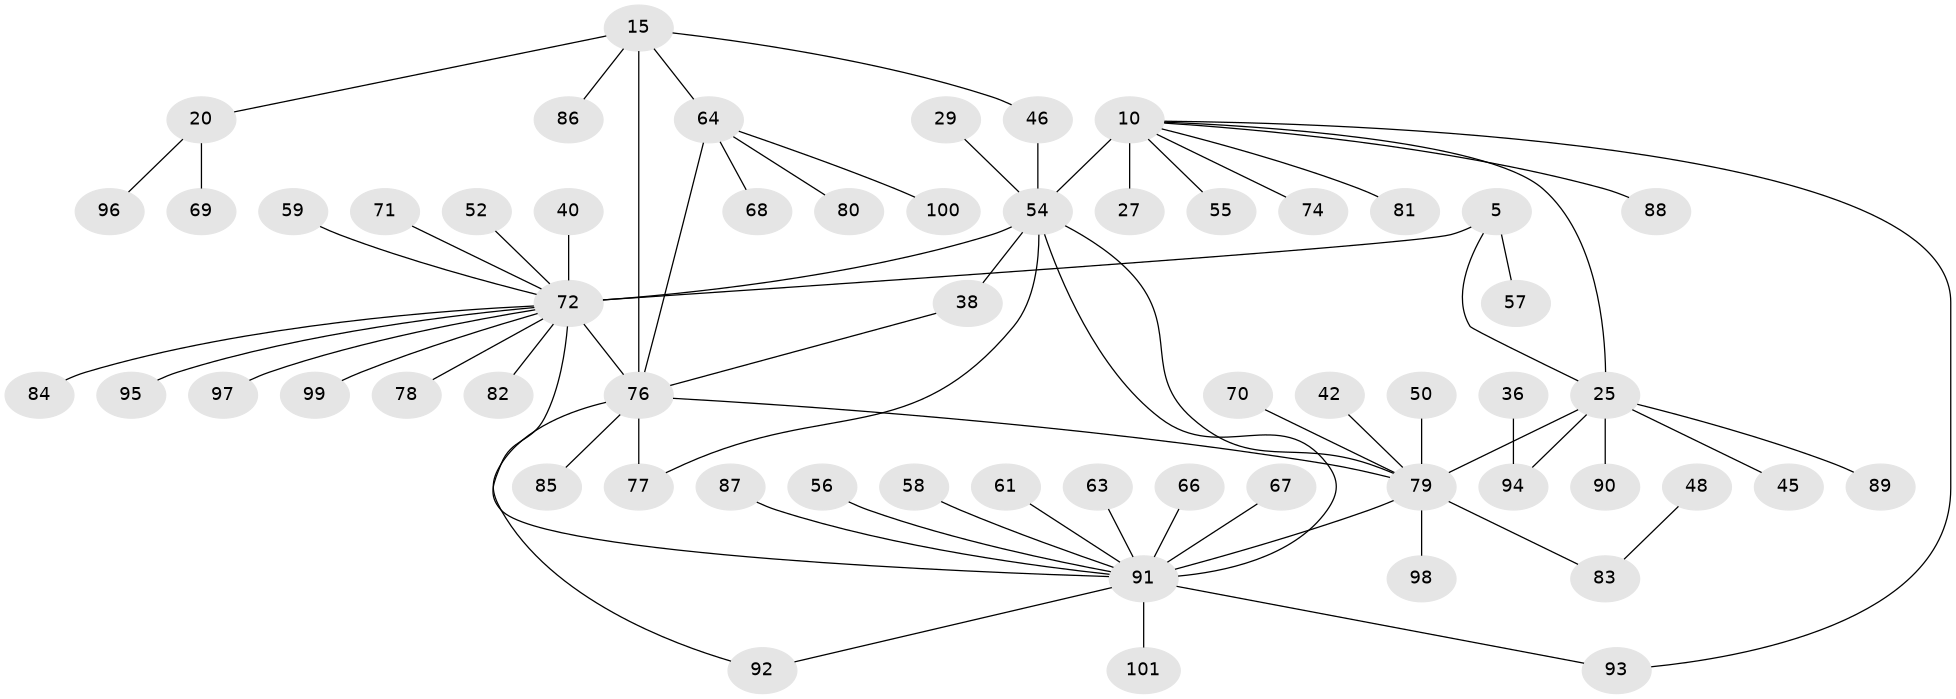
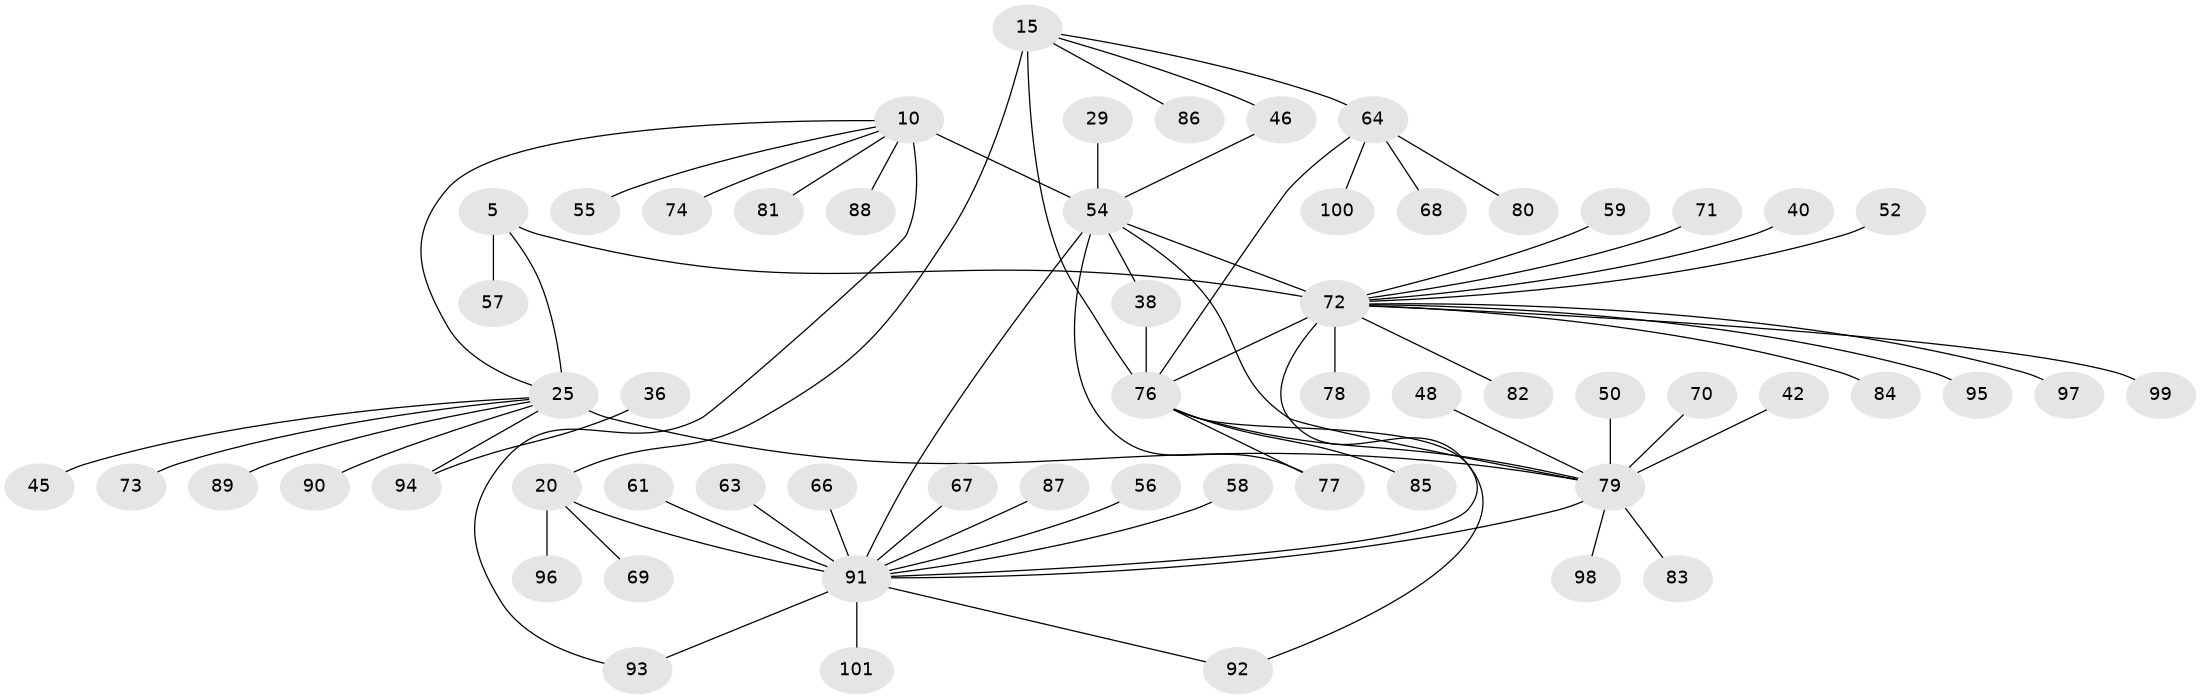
node "27": removed
node "73": added
edge "48" -- "83": now "48" -- "79"
edge "20" -- "91": added
